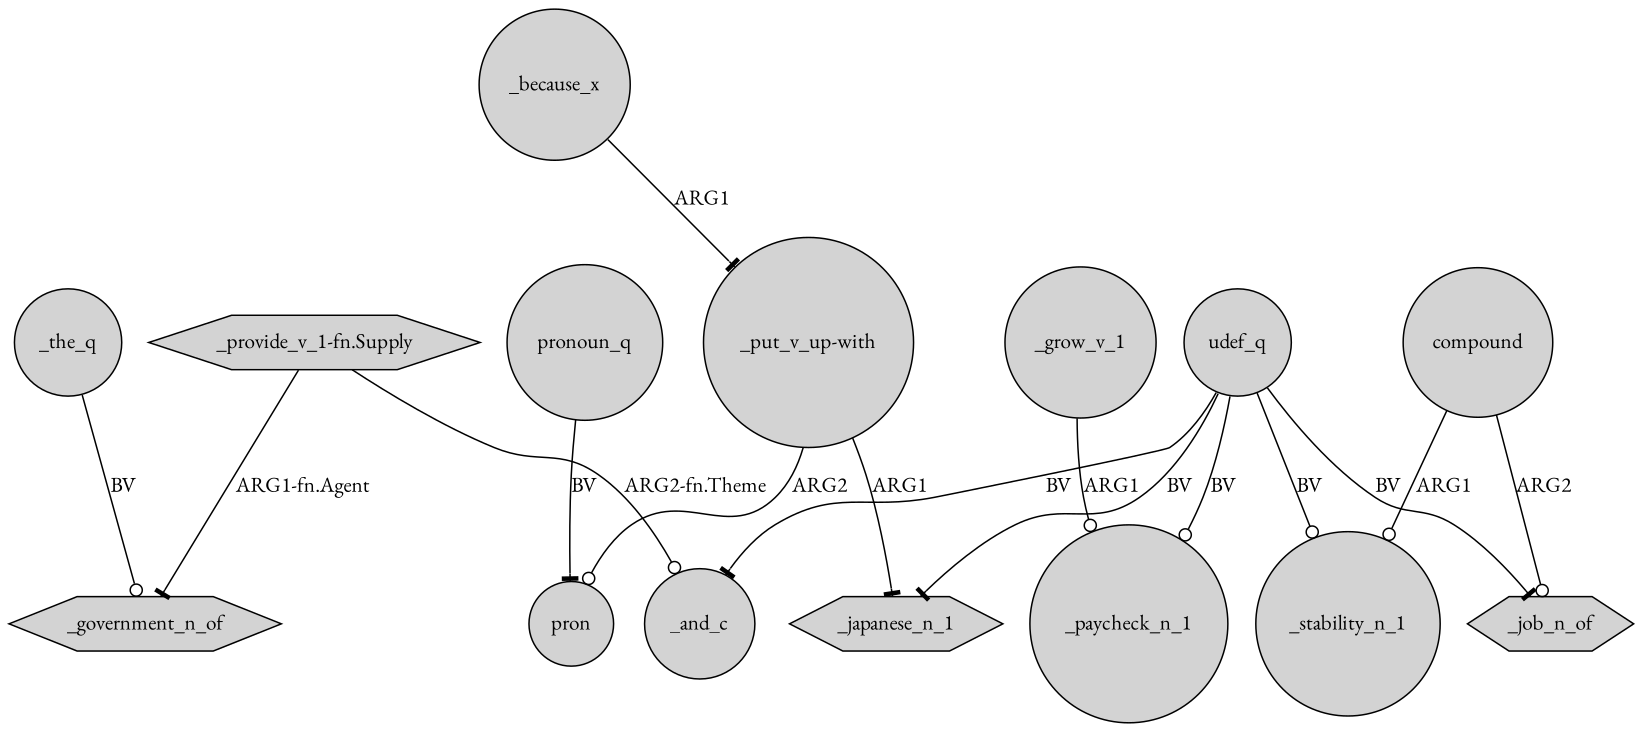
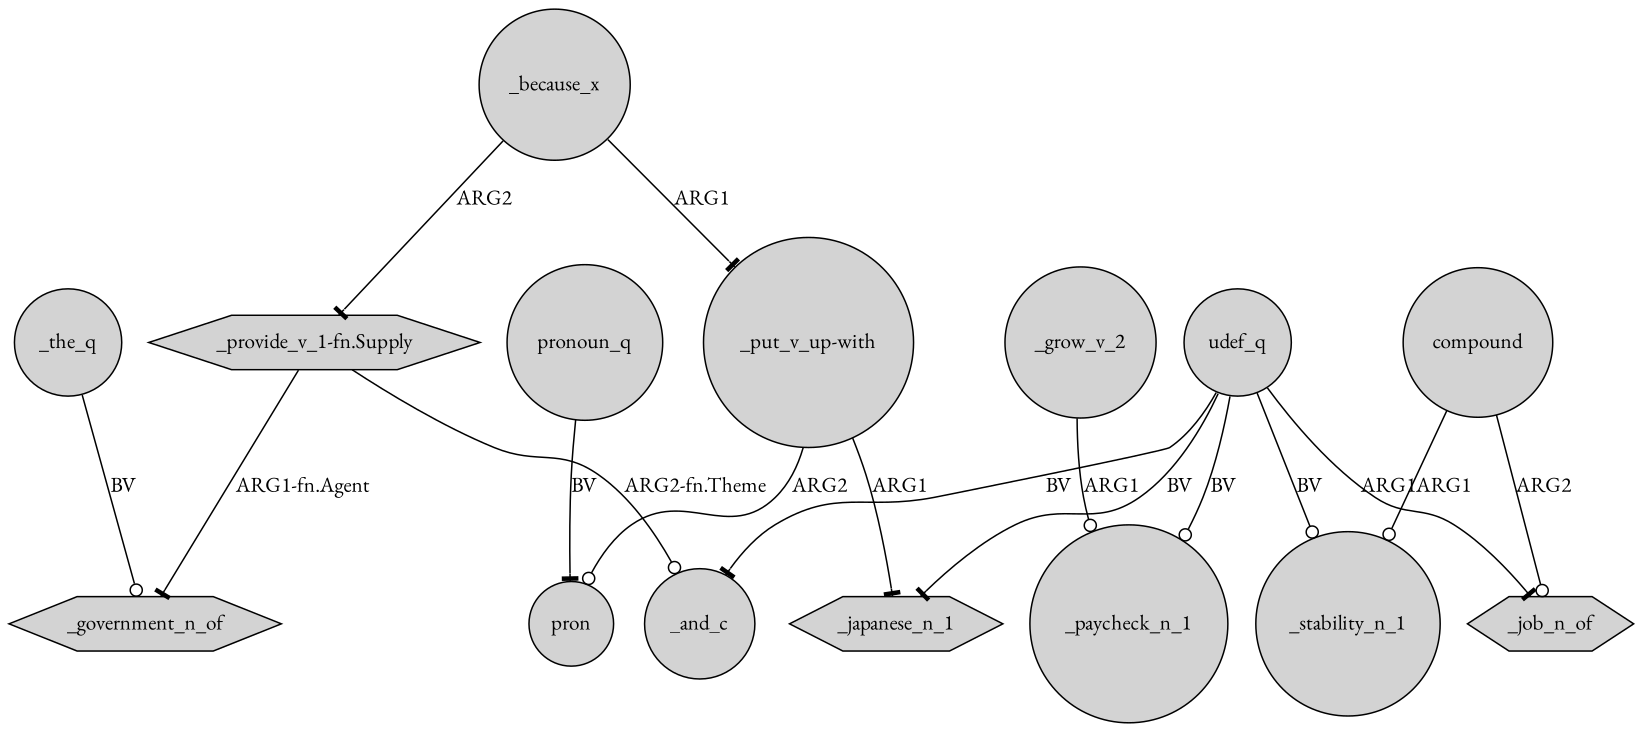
edge "_because_x" -> "_provide_v_1-fn.Supply": added, label "ARG2"
node "_grow_v_1": label "_grow_v_1" -> "_grow_v_2"
edge "udef_q" -> "_job_n_of": label "BV" -> "ARG1"
